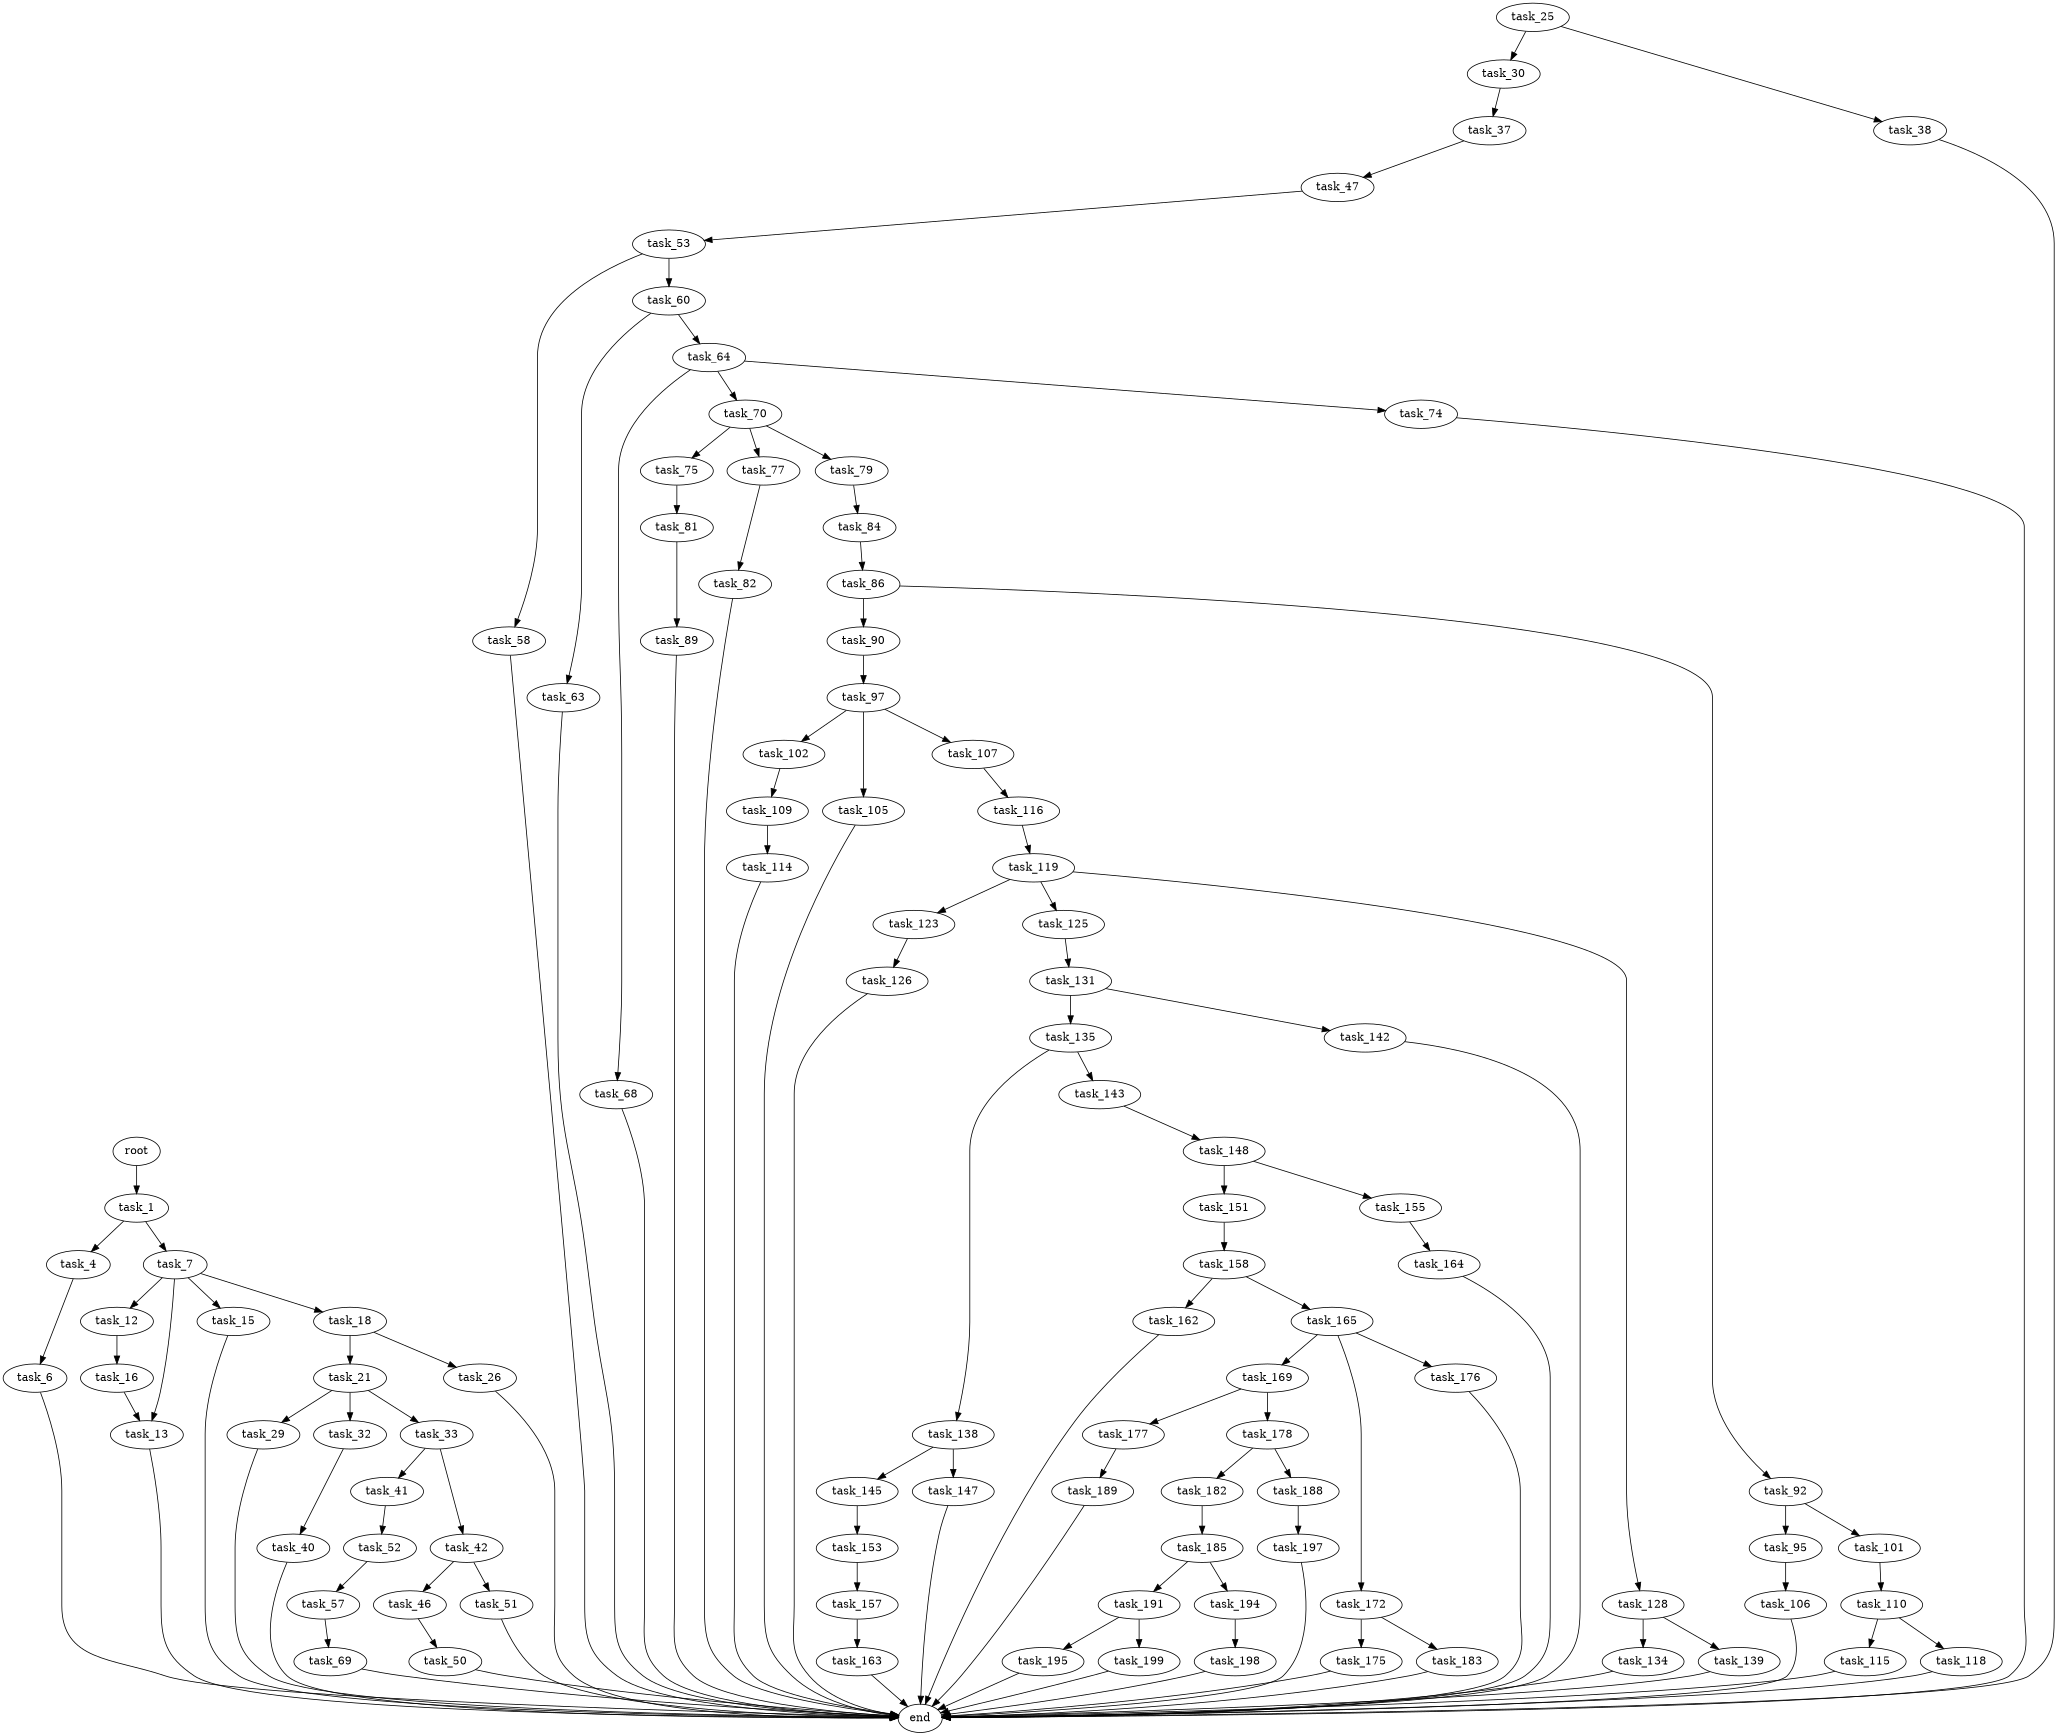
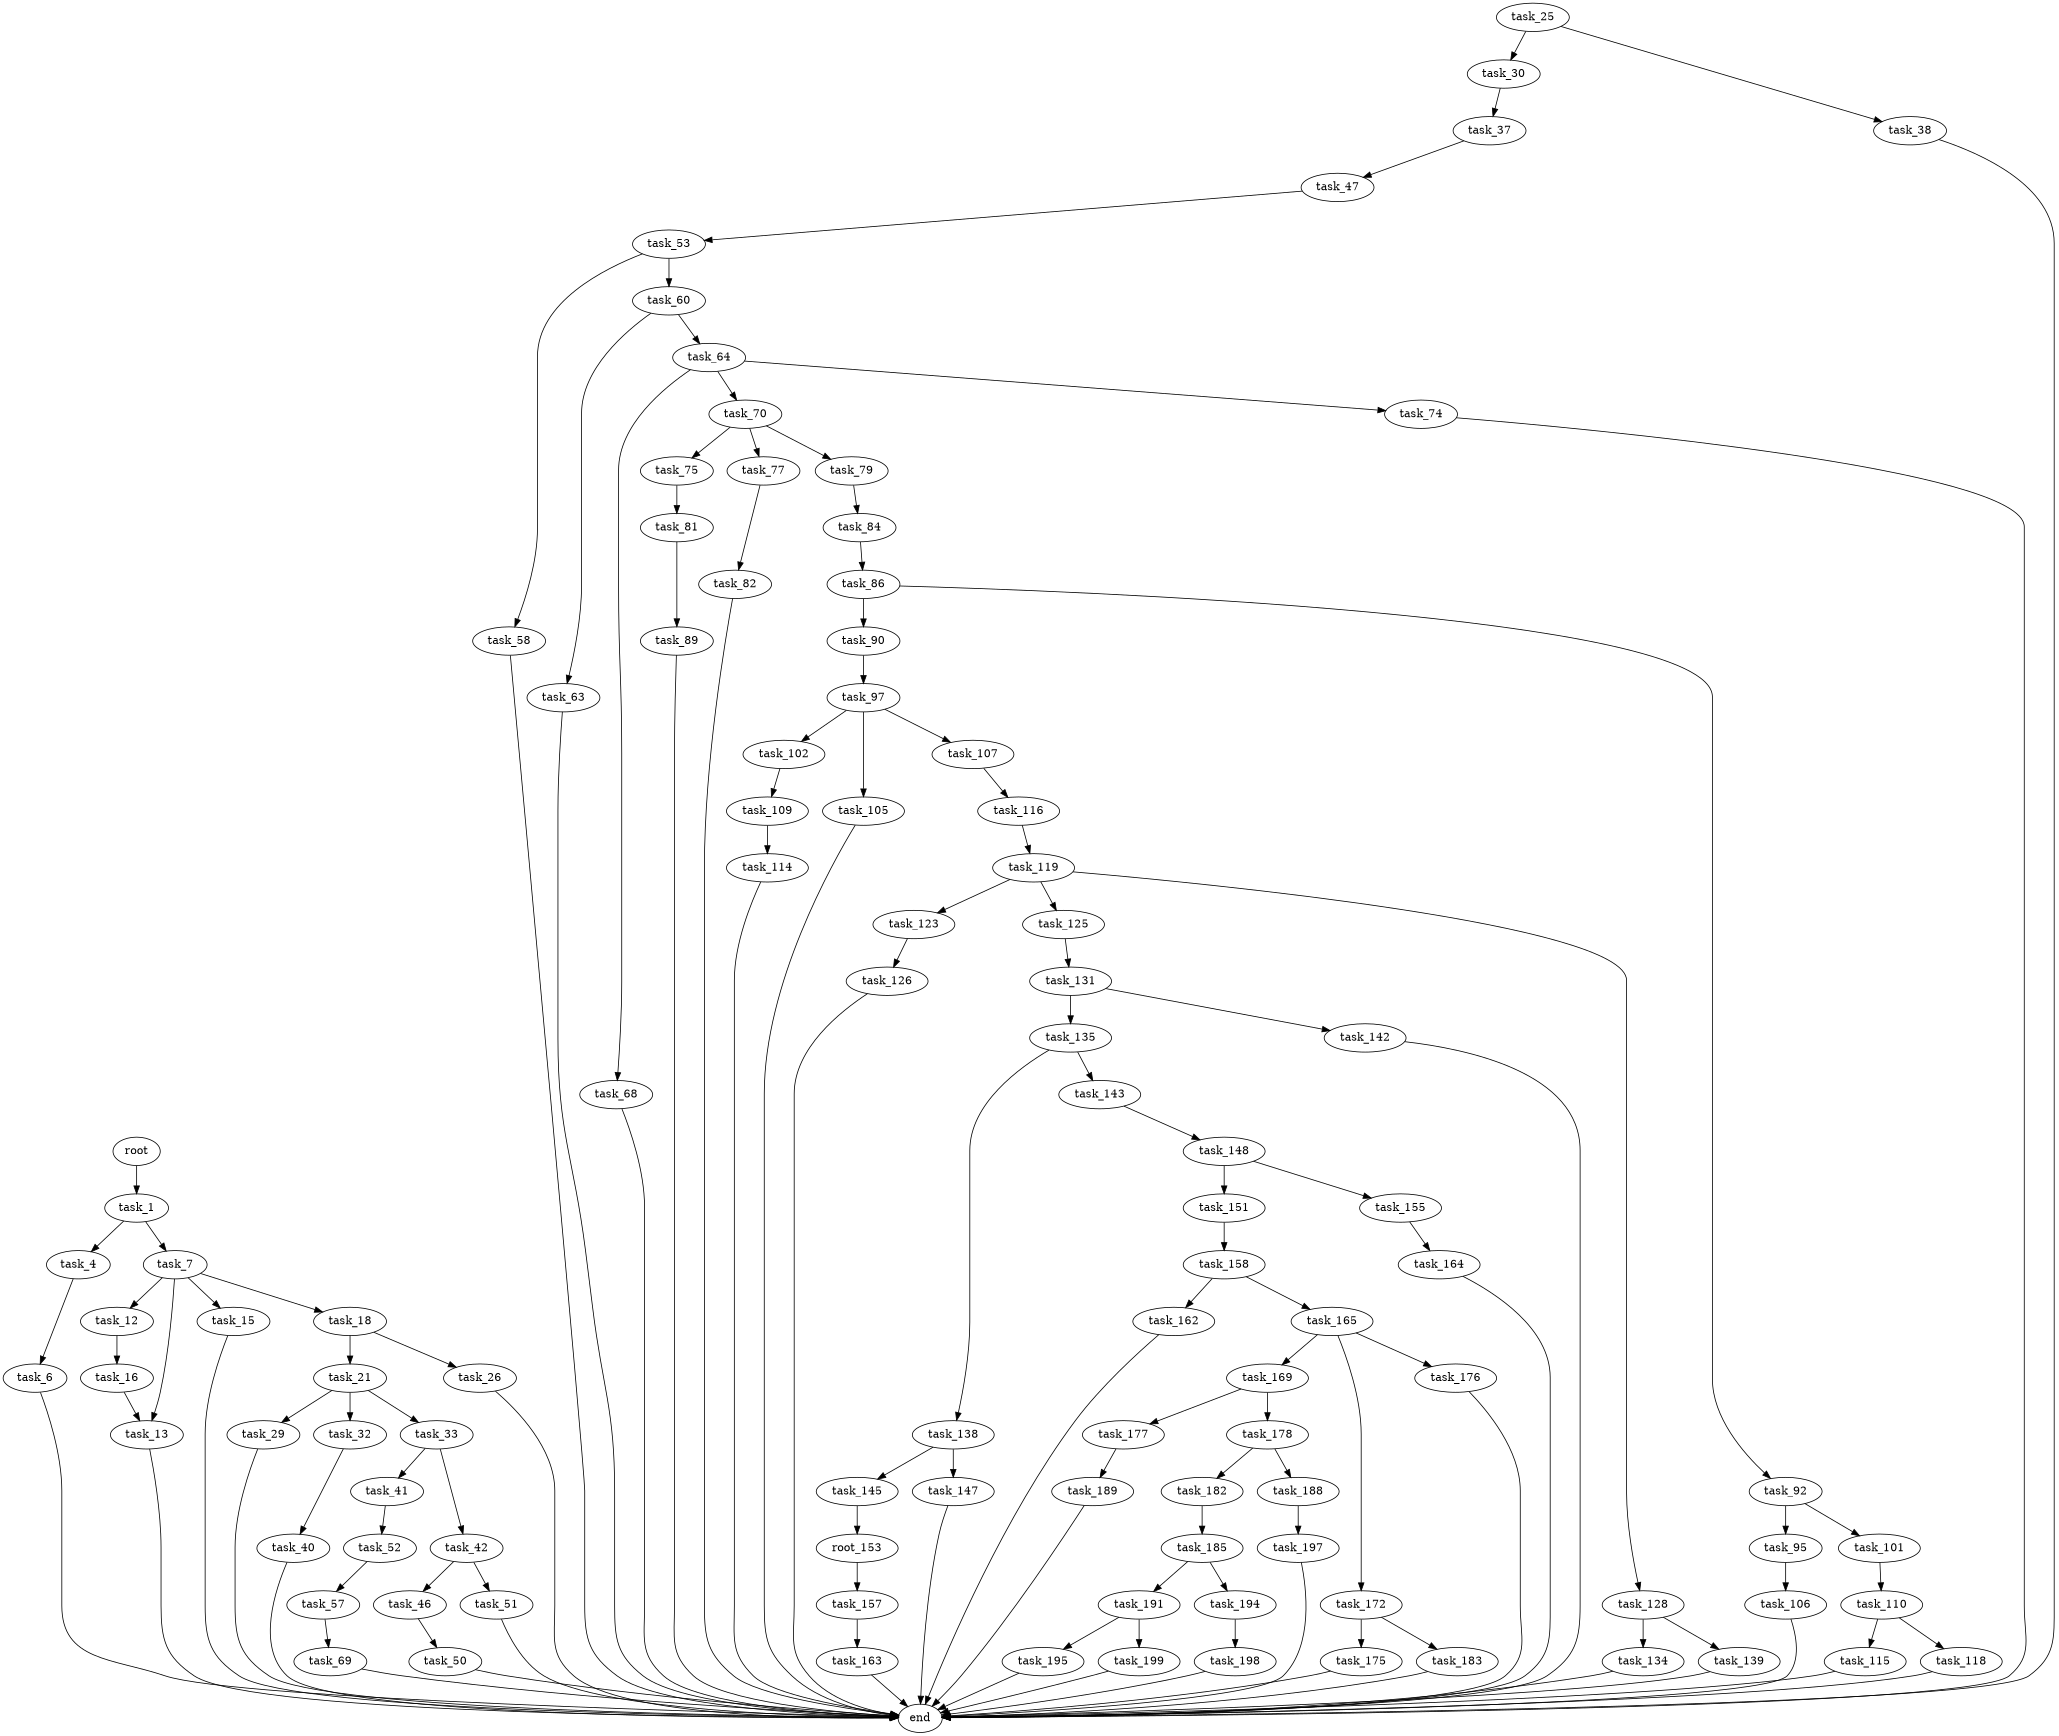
node "task_153": label "task_153" -> "root_153"
